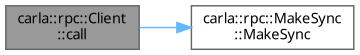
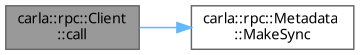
node "carla::rpc::MakeSync ::MakeSync": label "carla::rpc::MakeSync ::MakeSync" -> "carla::rpc::Metadata ::MakeSync"
